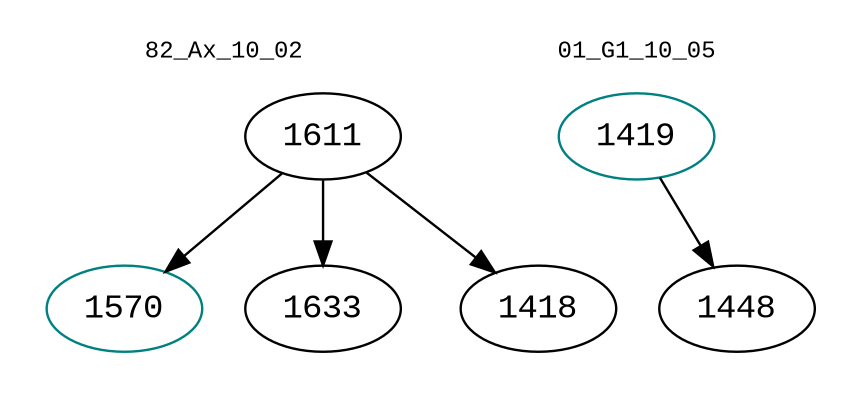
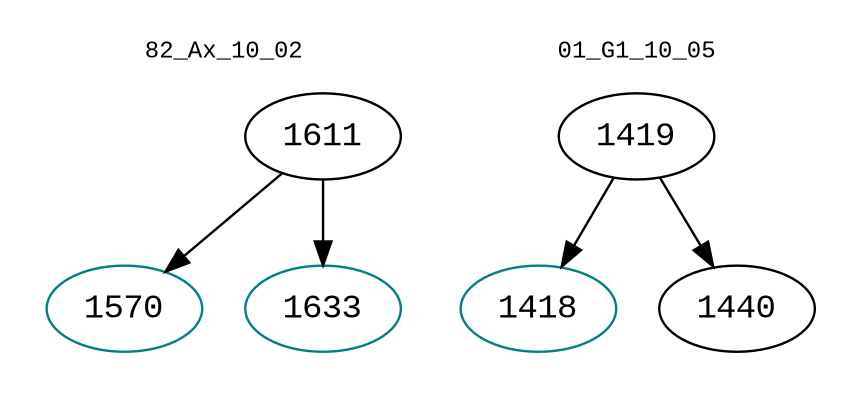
node "1419": color teal -> black
edge "1611" -> "1418": now "1419" -> "1418"
node "1633": color black -> teal
node "1418": color black -> teal
node "1448": label "1448" -> "1440"
